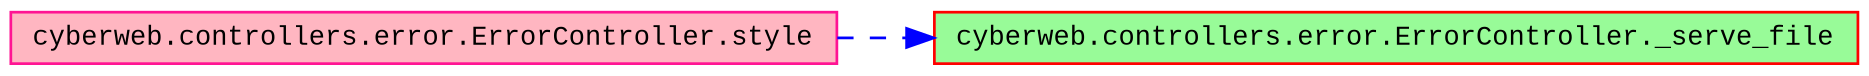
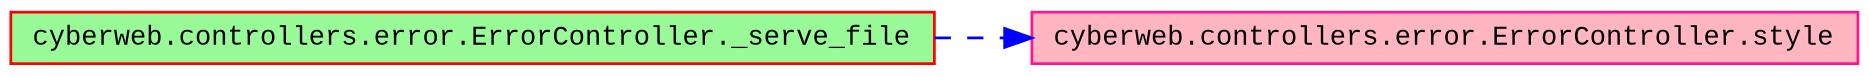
edge "cyberweb.controllers.error.ErrorController.style" -> "cyberweb.controllers.error.ErrorController._serve_file": reversed
